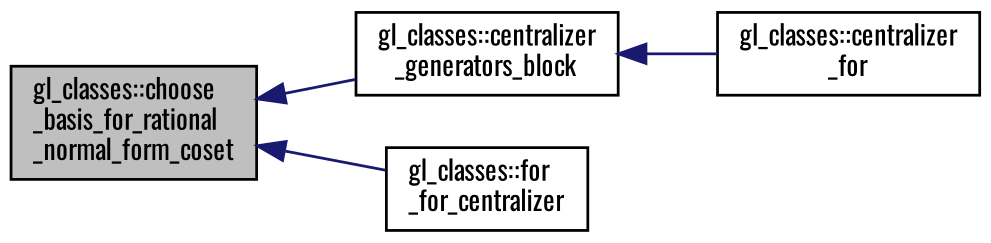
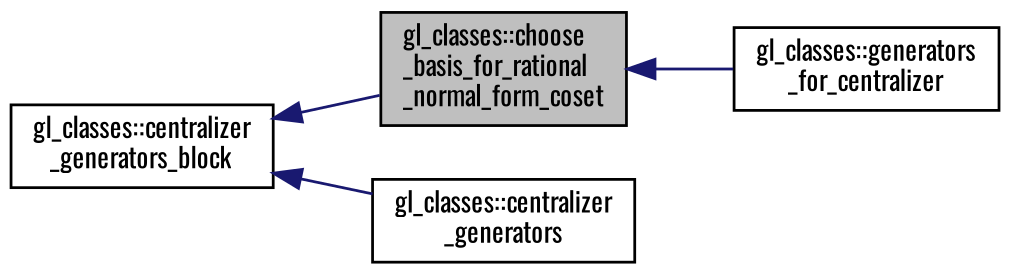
node "gl_classes::centralizer _for": label "gl_classes::centralizer _for" -> "gl_classes::centralizer _generators"
edge "gl_classes::centralizer _generators_block" -> "gl_classes::choose _basis_for_rational _normal_form_coset": reversed
node "gl_classes::for _for_centralizer": label "gl_classes::for _for_centralizer" -> "gl_classes::generators _for_centralizer"
